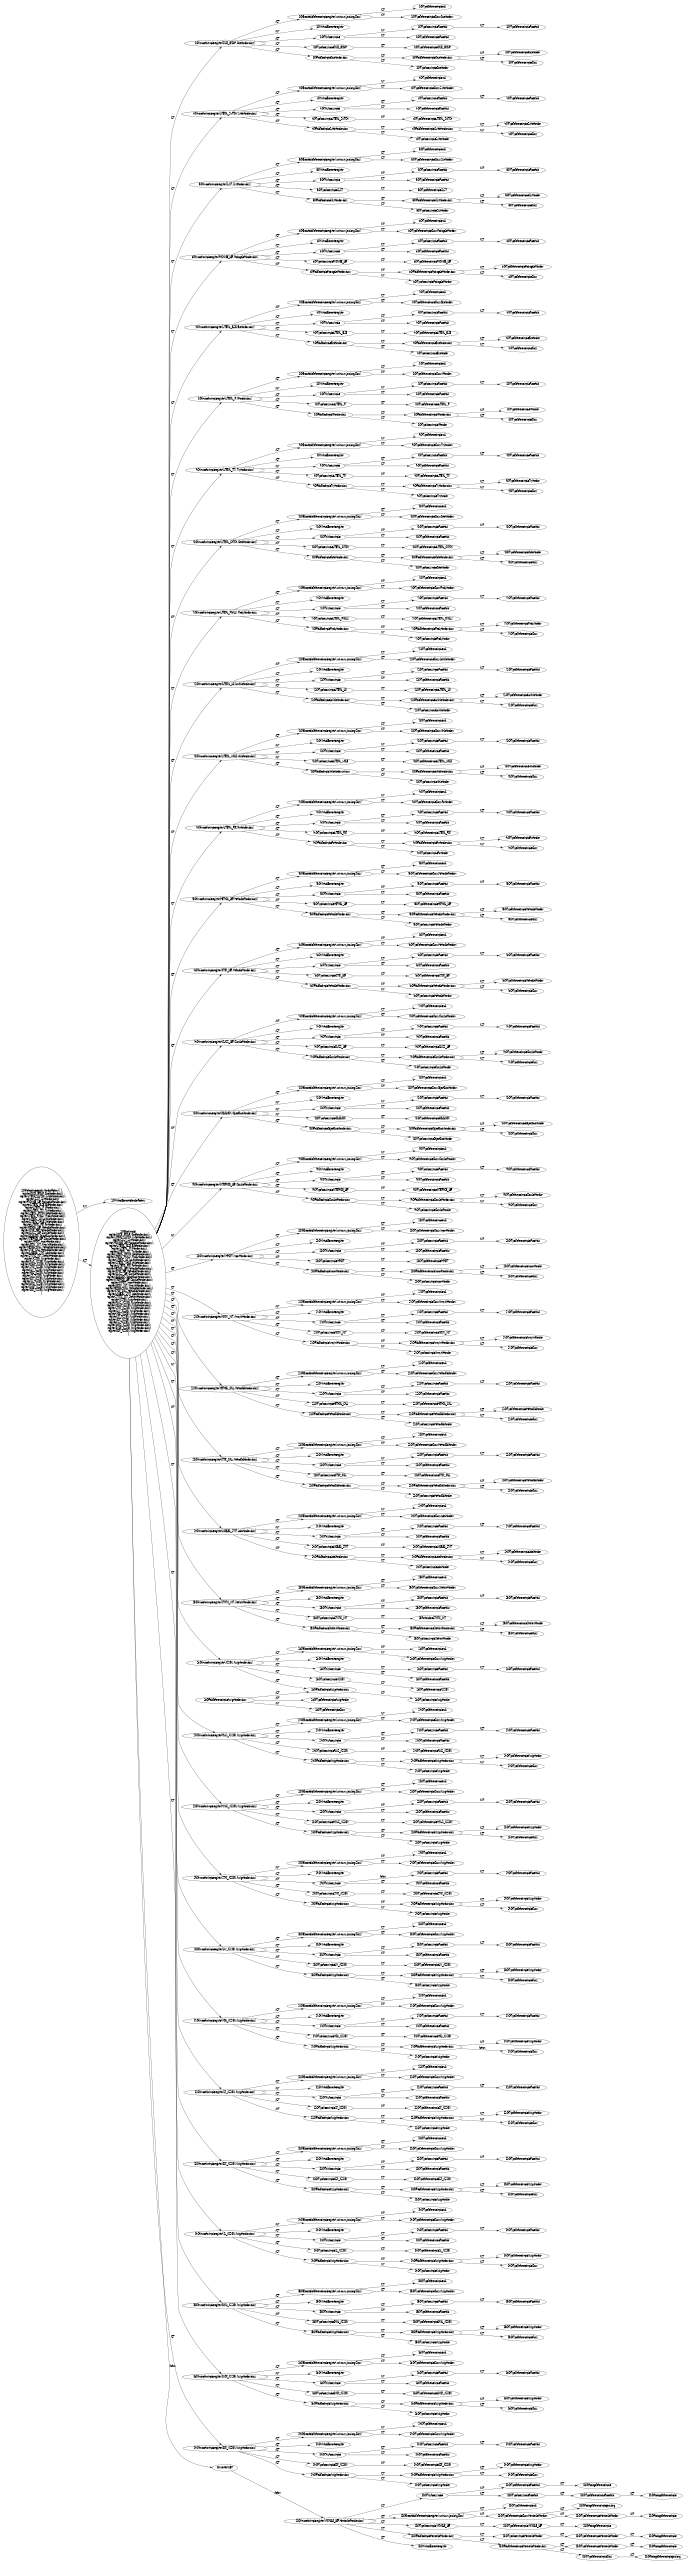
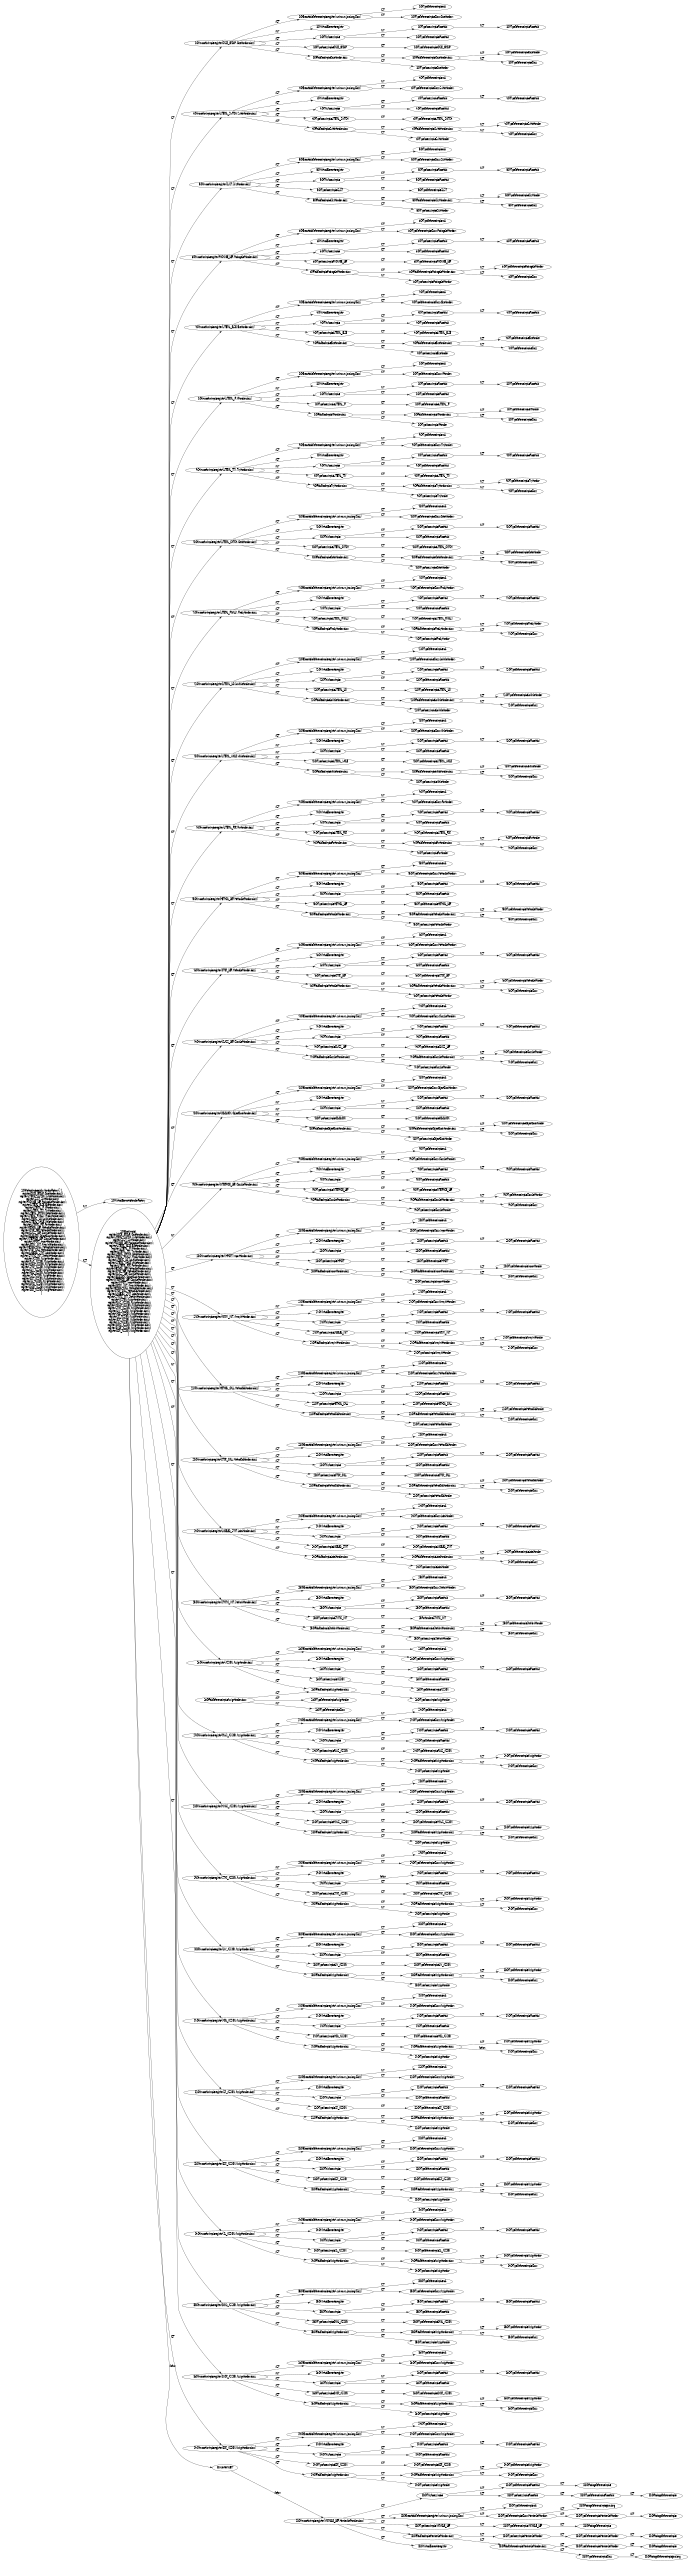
node "13:CtFieldReadImpl@WhileHandler.unknown": label "13:CtFieldReadImpl@WhileHandler.unknown" -> "13:CtFieldReadImpl@WhileHandler.class"
node "21:CtTypeAccessImpl@ARRAY_INIT": label "21:CtTypeAccessImpl@ARRAY_INIT" -> "21:CtTypeAccessImpl@LABELED_INIT"
